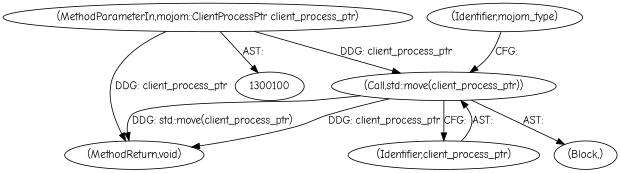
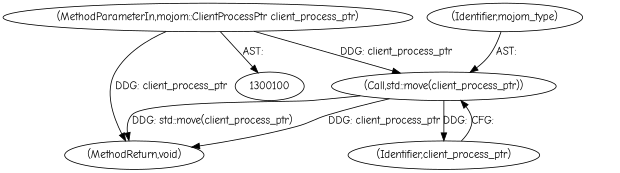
edge "(Identifier,mojom_type)" -> "(Call,std::move(client_process_ptr))": label "CFG: " -> "AST: "
edge "(Call,std::move(client_process_ptr))" -> "(Identifier,client_process_ptr)": label "CFG: " -> "DDG: "
edge "(Identifier,client_process_ptr)" -> "(Call,std::move(client_process_ptr))": label "AST: " -> "CFG: "
node "(Block,)": removed
